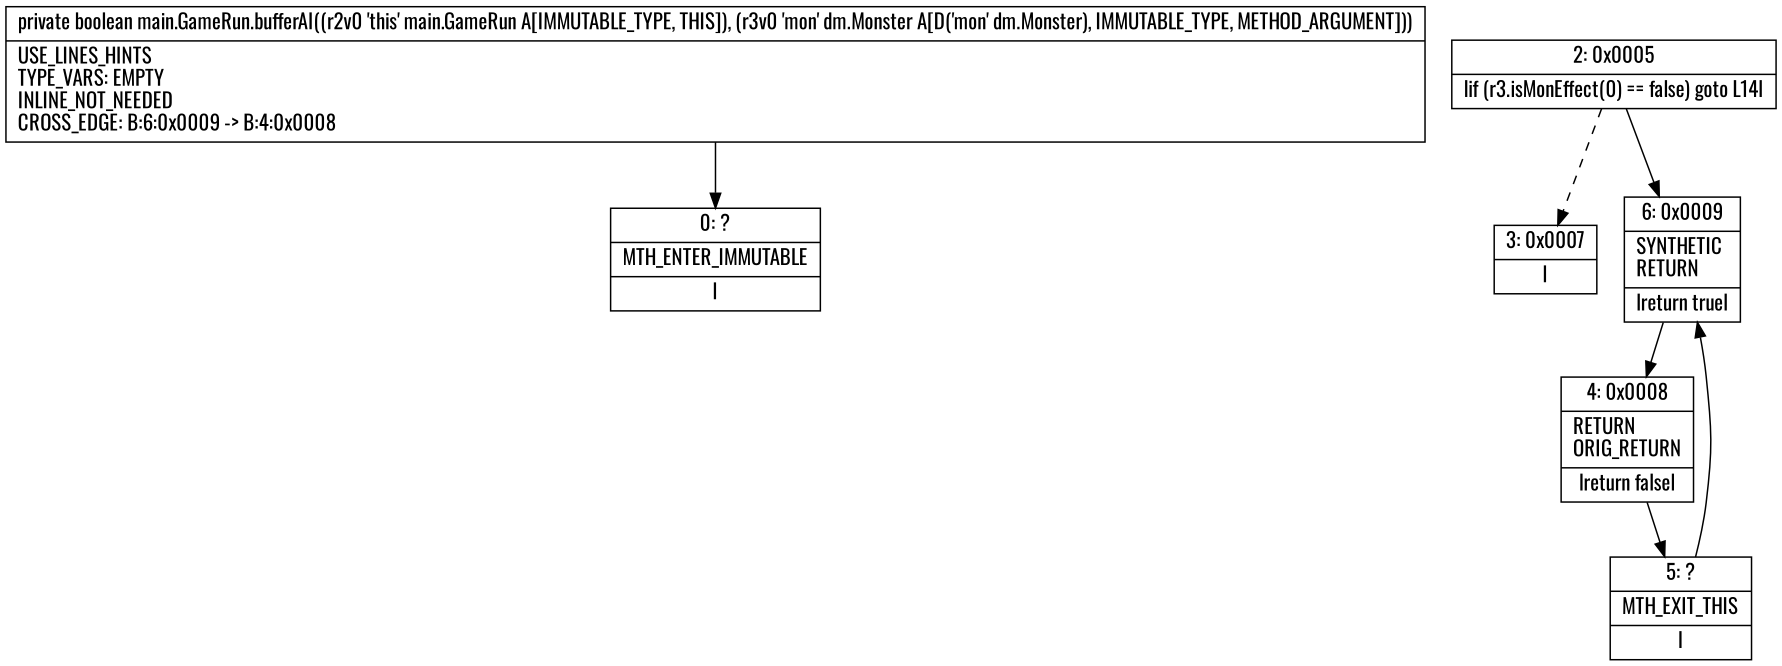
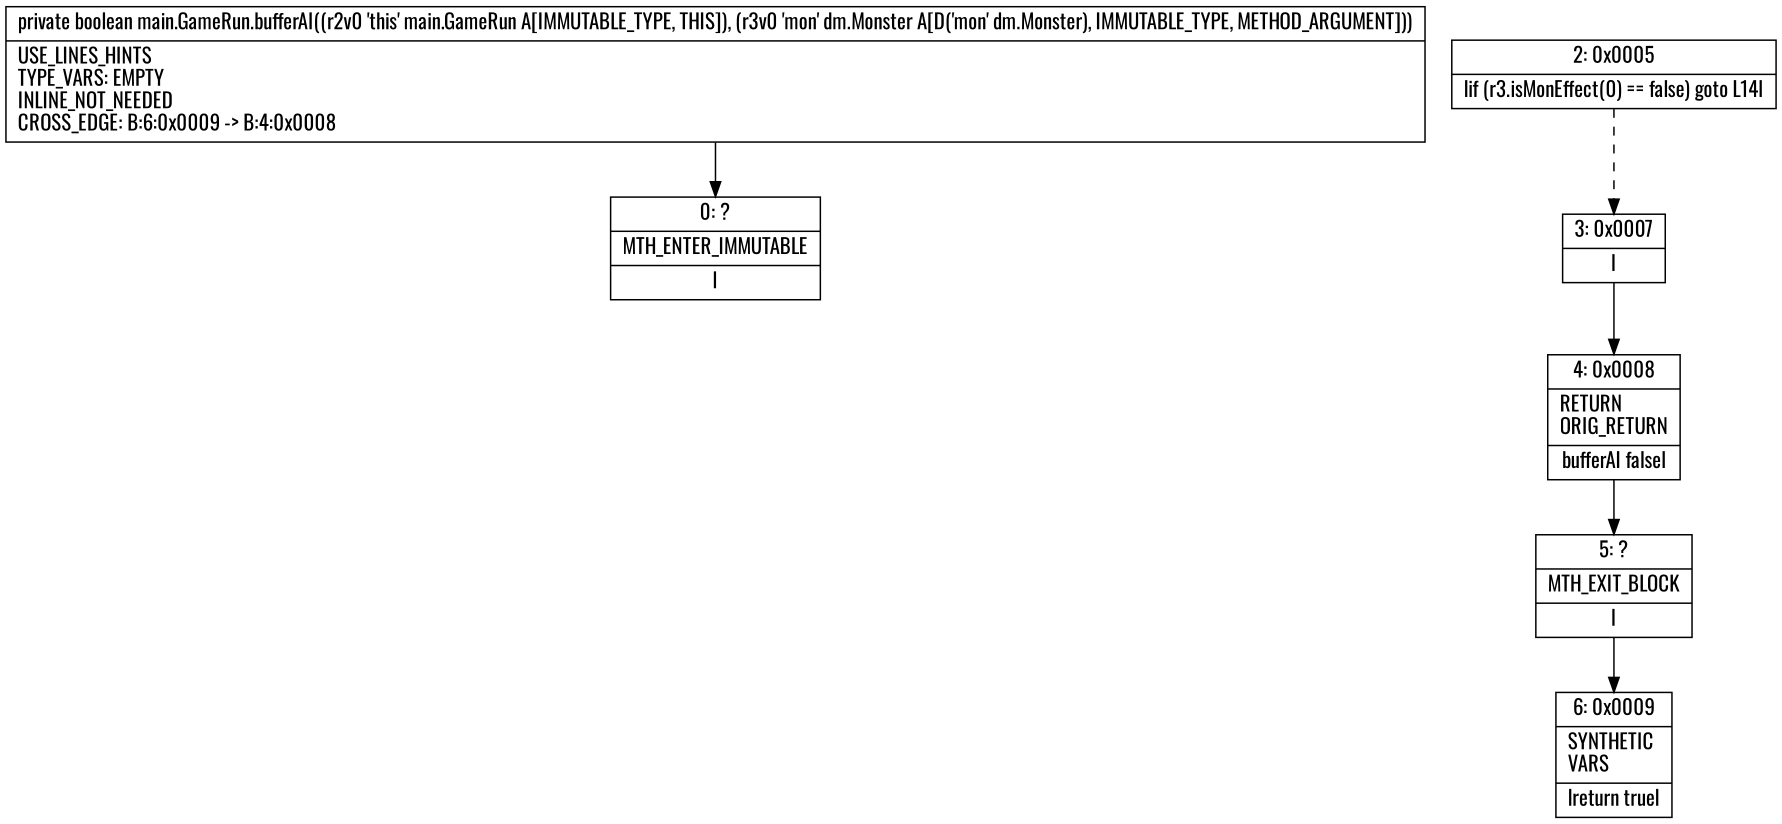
edge "2: 0x0005" -> "6: 0x0009": removed
node "6: 0x0009": text "RETURN" -> "VARS"
edge "6: 0x0009" -> "4: 0x0008": now "3: 0x0007" -> "4: 0x0008"
node "4: 0x0008": text "lreturn falsel" -> "bufferAI falsel"
node "5: ?": text "MTH_EXIT_THIS" -> "MTH_EXIT_BLOCK"
